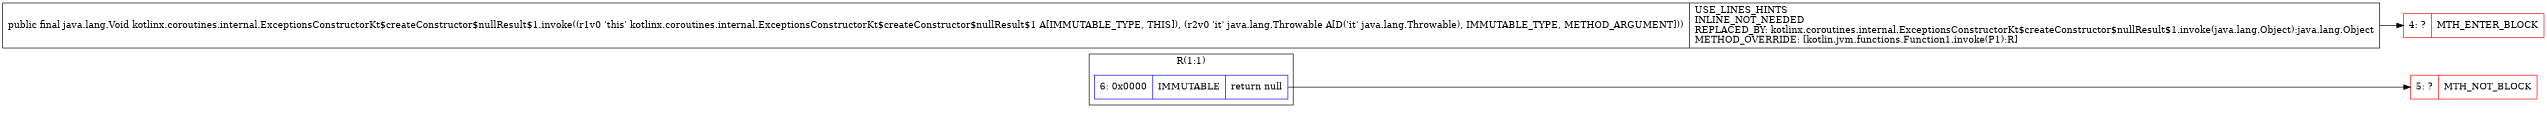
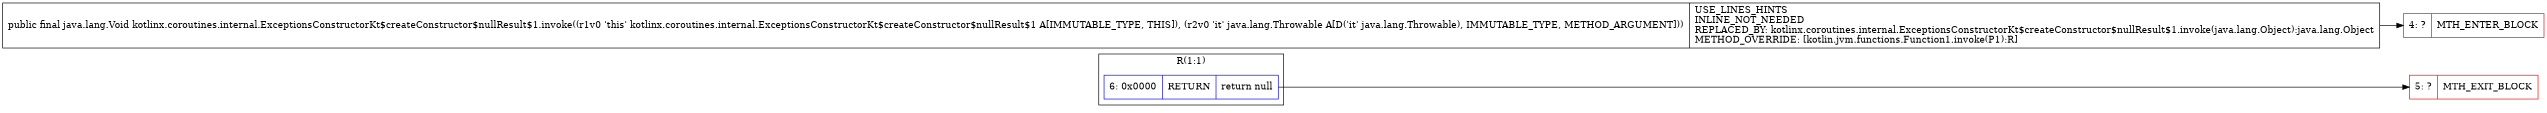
node "6: 0x0000": text "IMMUTABLE" -> "RETURN"
node "5: ?": text "MTH_NOT_BLOCK" -> "MTH_EXIT_BLOCK"
